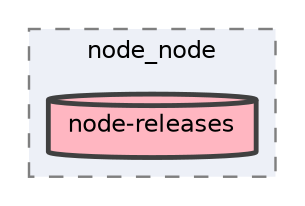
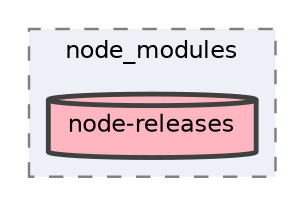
cluster "node_node": label "node_node" -> "node_modules"
